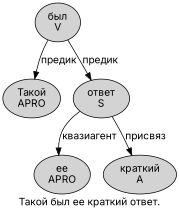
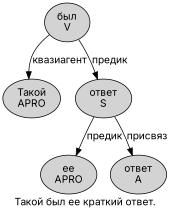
edge "был V" -> "Такой APRO": label "предик" -> "квазиагент"
edge "ответ S" -> "ее APRO": label "квазиагент" -> "предик"
node "краткий A": label "краткий A" -> "ответ A"
